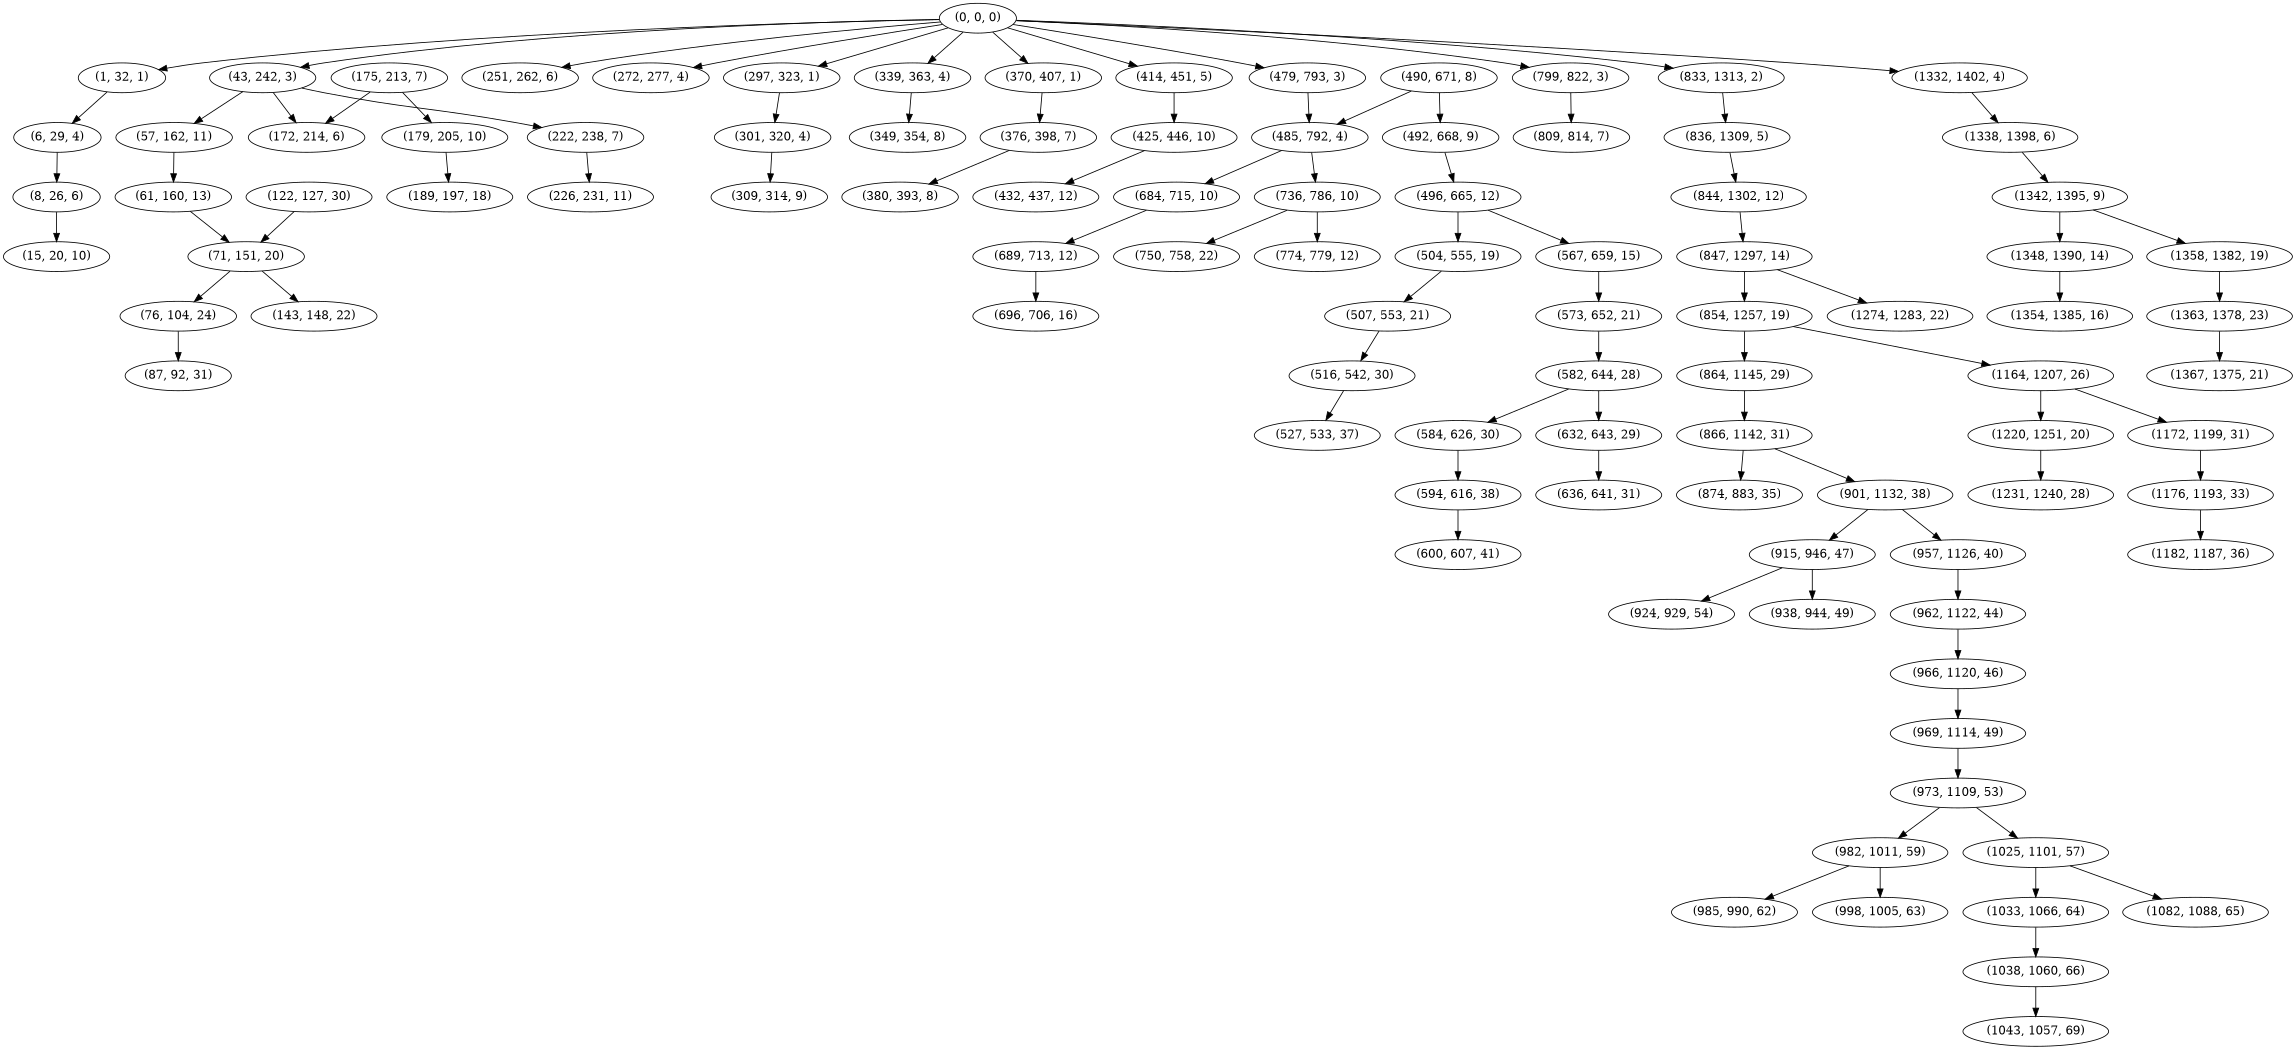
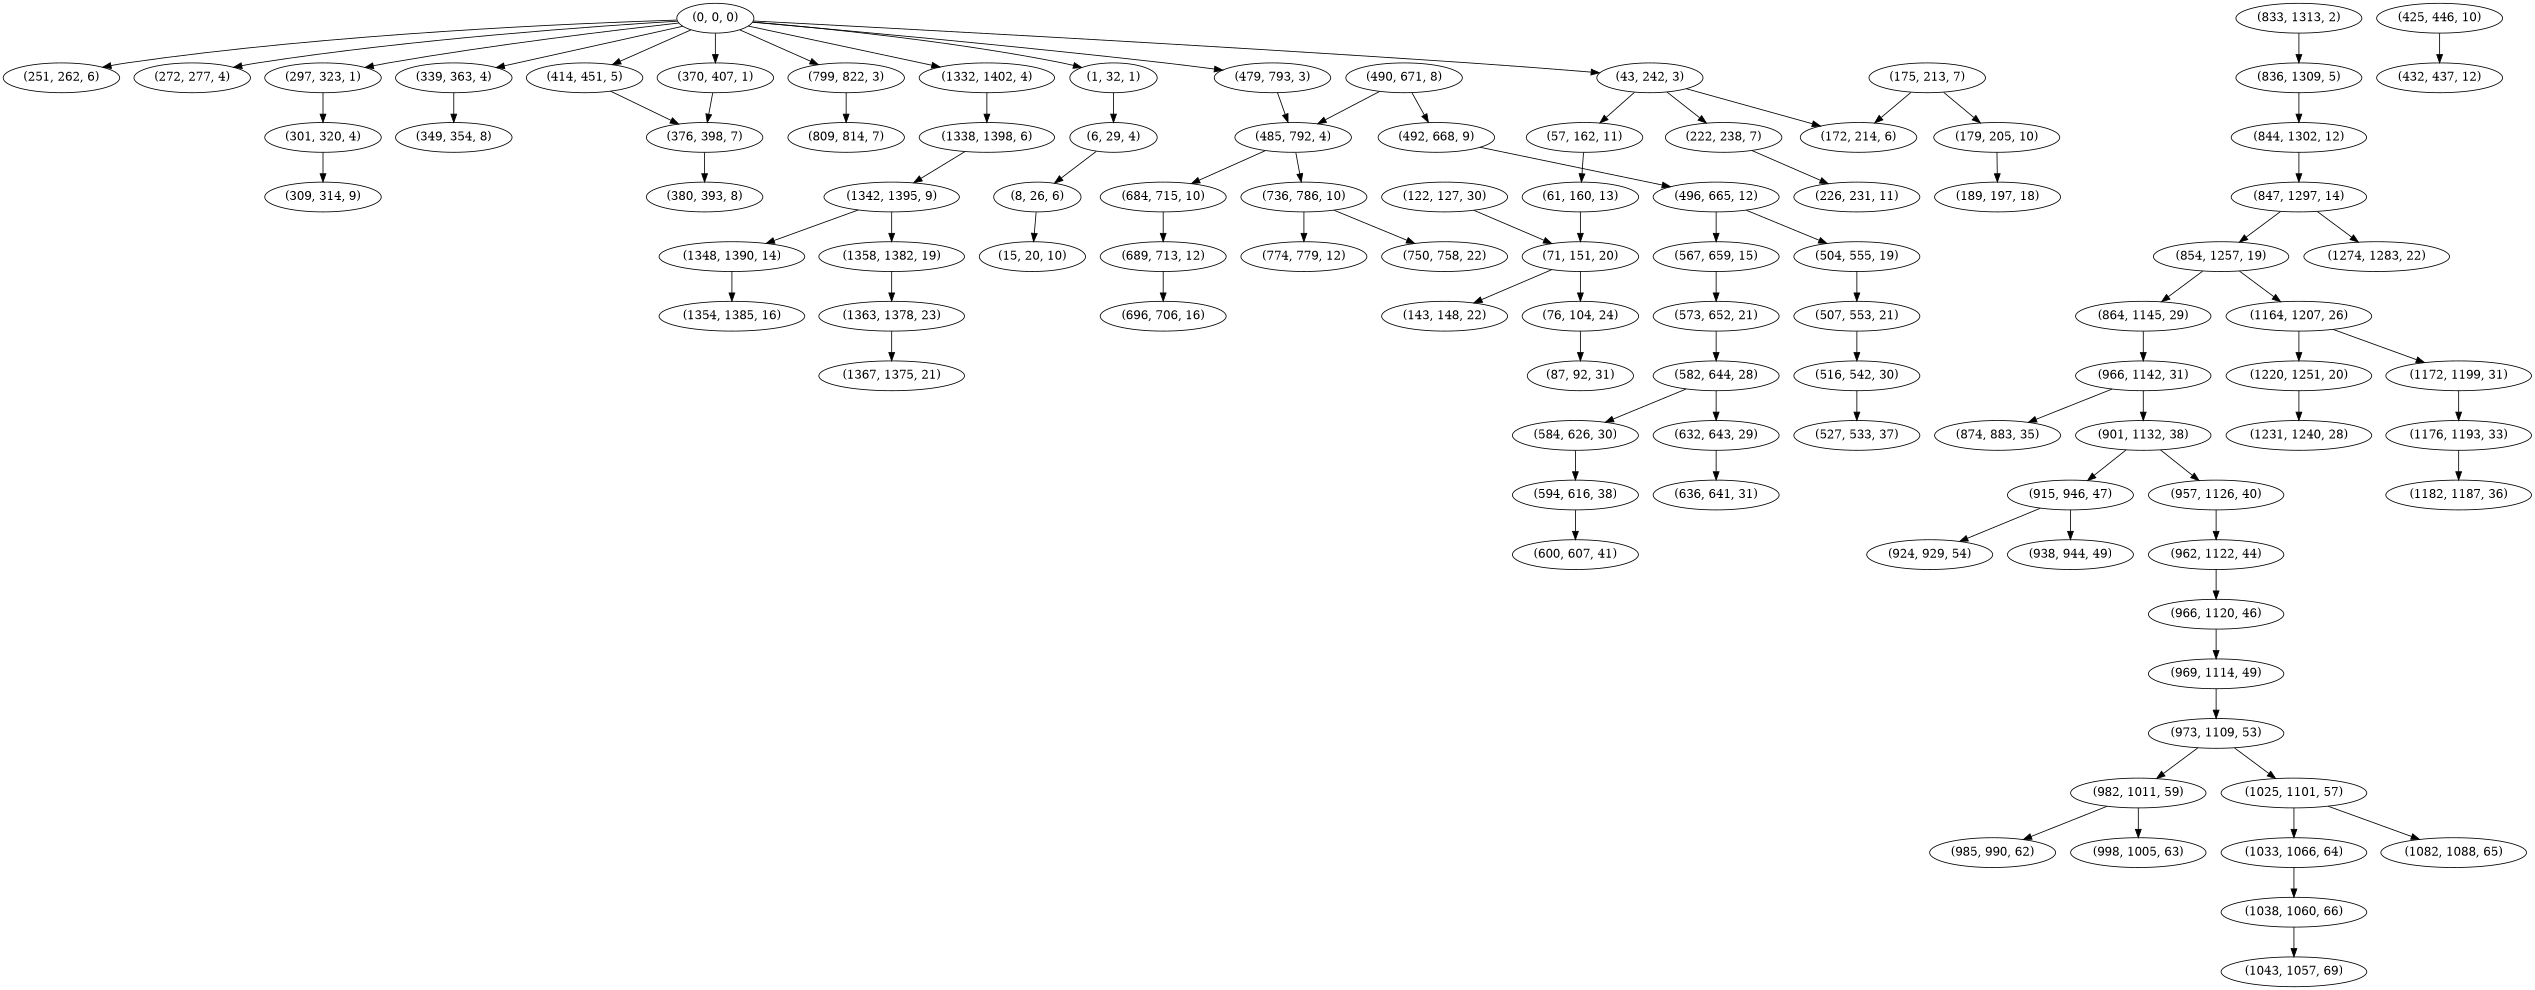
edge "(0, 0, 0)" -> "(833, 1313, 2)": removed
edge "(414, 451, 5)" -> "(425, 446, 10)": now "(414, 451, 5)" -> "(376, 398, 7)"
node "(866, 1142, 31)": label "(866, 1142, 31)" -> "(966, 1142, 31)"
